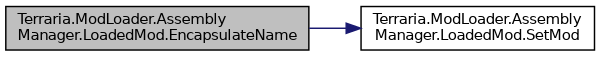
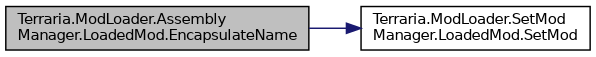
node "Terraria.ModLoader.Assembly Manager.LoadedMod.SetMod": label "Terraria.ModLoader.Assembly Manager.LoadedMod.SetMod" -> "Terraria.ModLoader.SetMod Manager.LoadedMod.SetMod"
